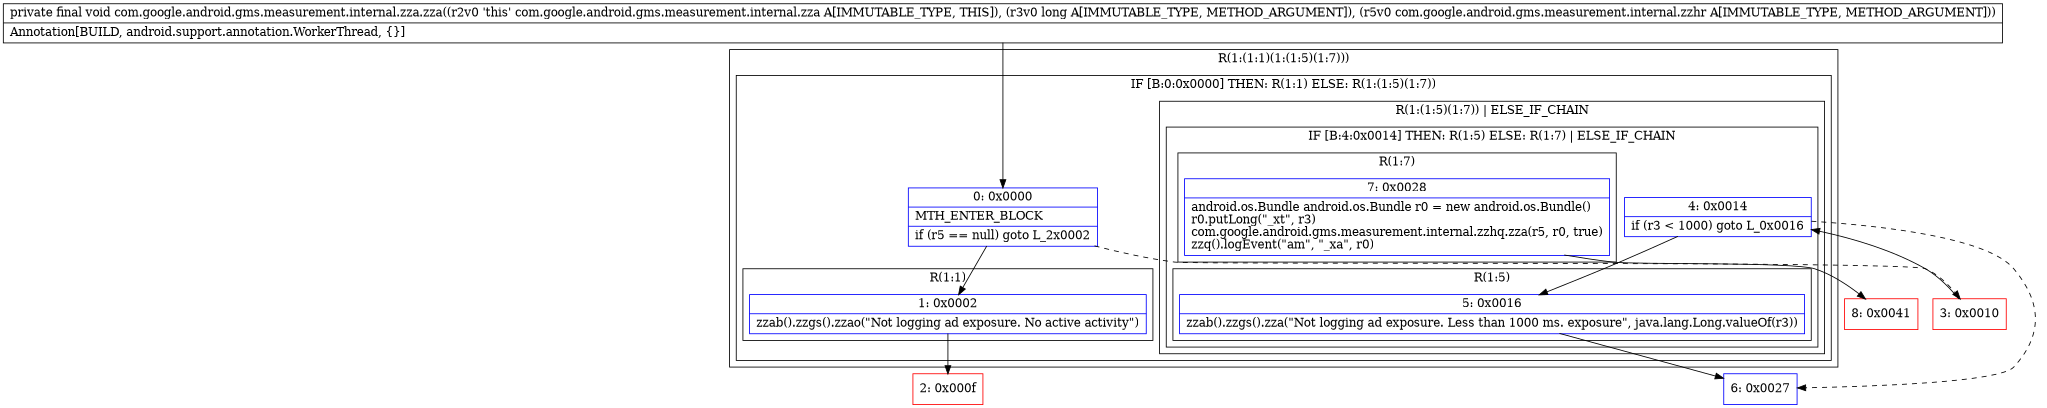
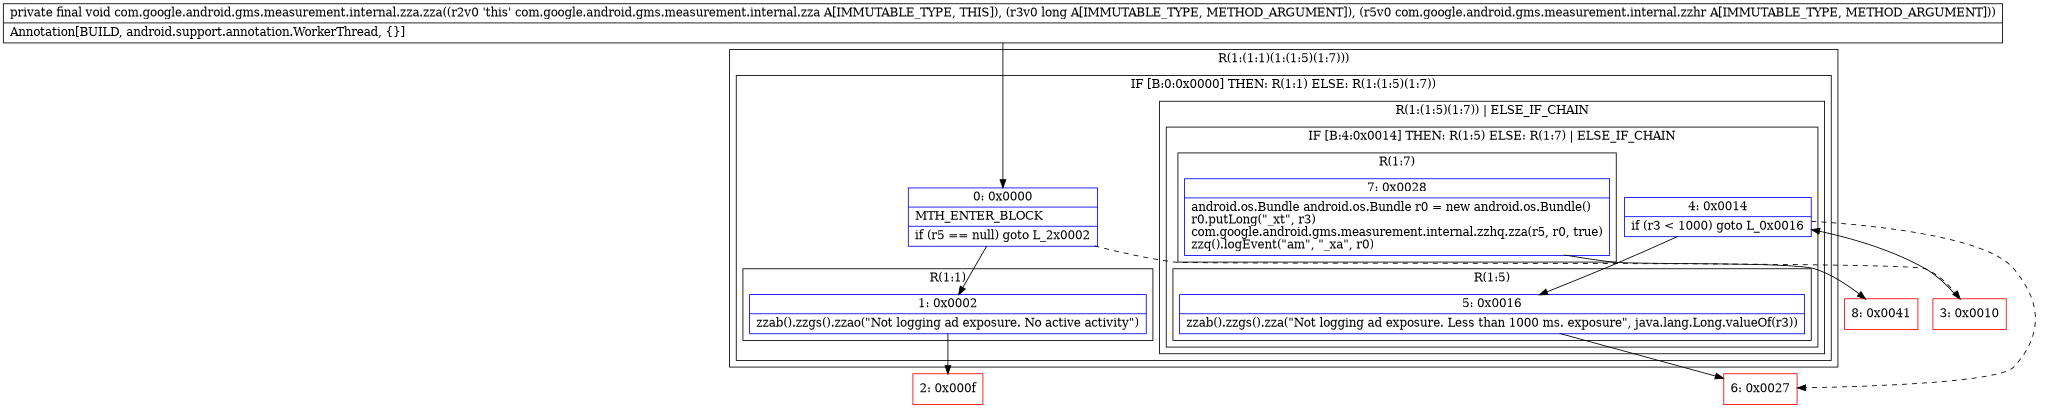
node "6: 0x0027": color blue -> red
